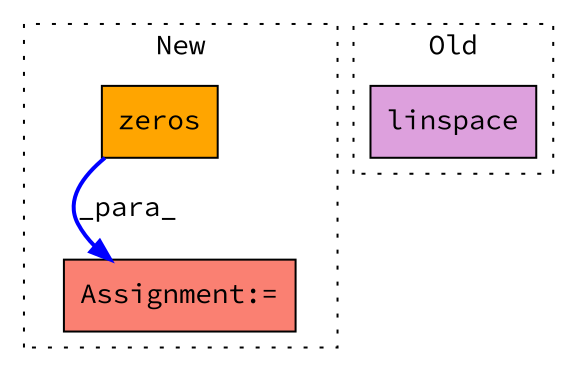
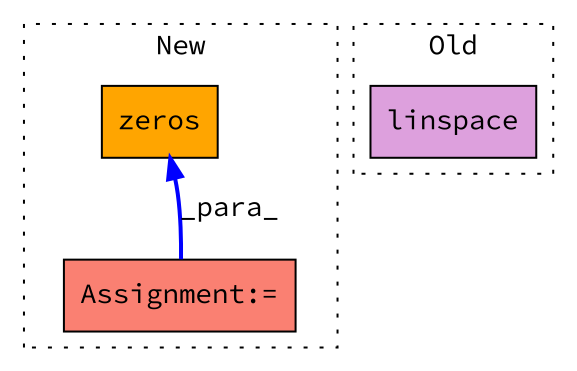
edge "zeros" -> "Assignment:=": reversed
